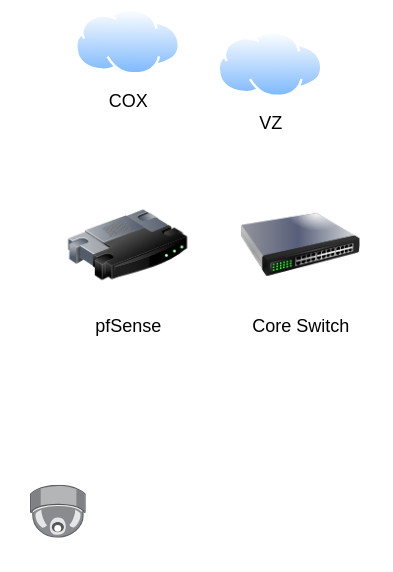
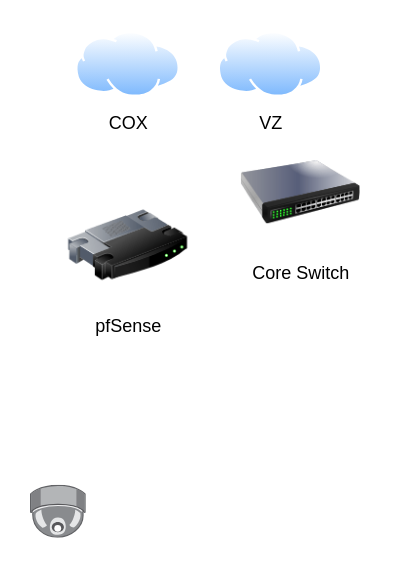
node "COX": moved (128, 42) -> (128, 64)
node "Core Switch": moved (301, 245) -> (301, 193)
